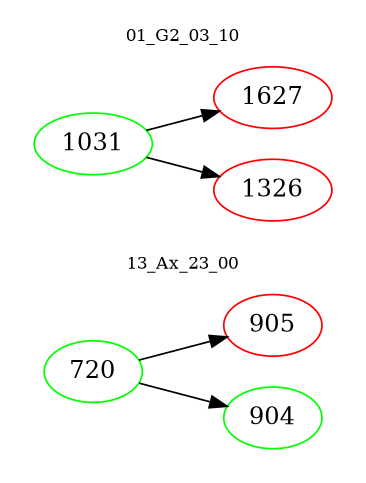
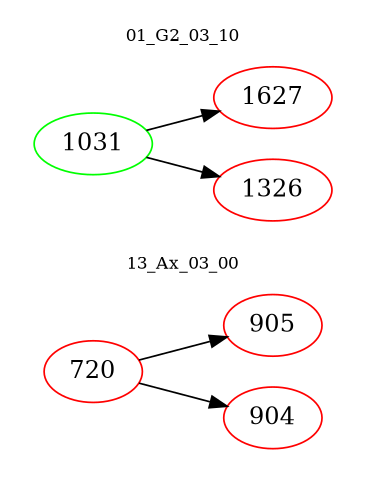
cluster "13_Ax_23_00": label "13_Ax_23_00" -> "13_Ax_03_00"
node "720": color green -> red
node "904": color green -> red
